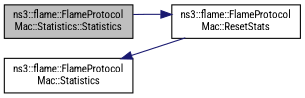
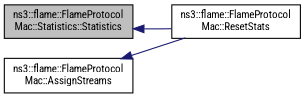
edge "ns3::flame::FlameProtocol Mac::Statistics::Statistics" -> "ns3::flame::FlameProtocol Mac::ResetStats": reversed
node "ns3::flame::FlameProtocol Mac::Statistics": label "ns3::flame::FlameProtocol Mac::Statistics" -> "ns3::flame::FlameProtocol Mac::AssignStreams"
